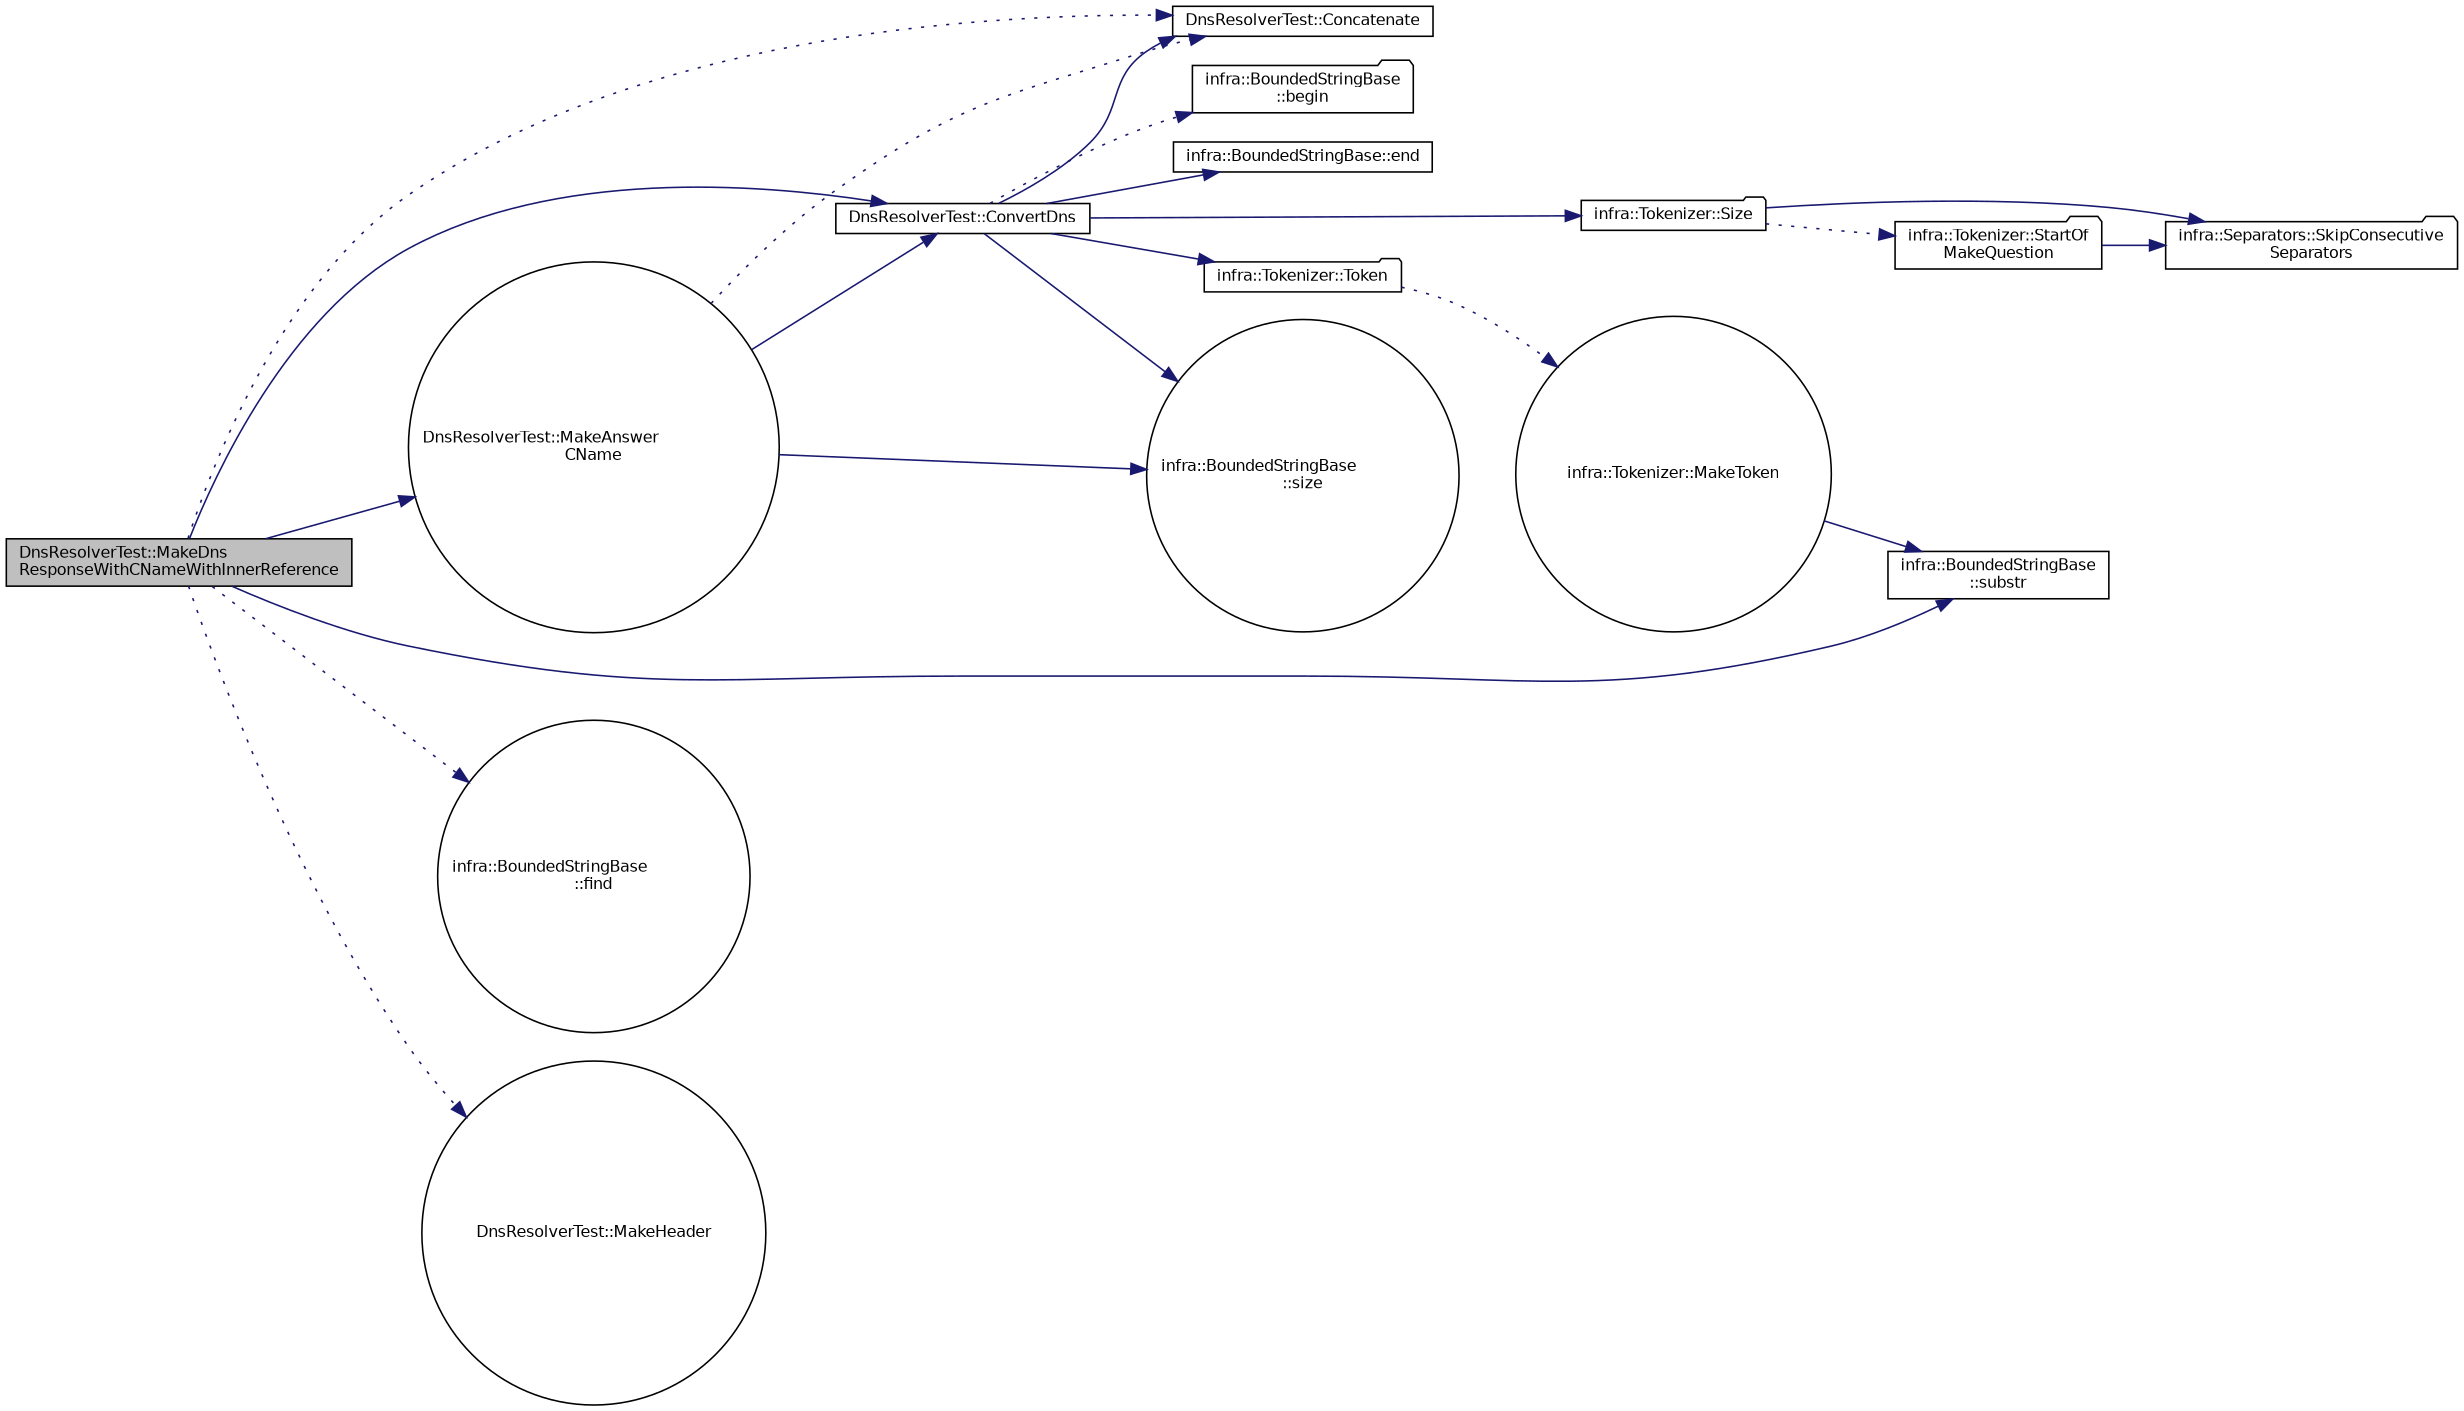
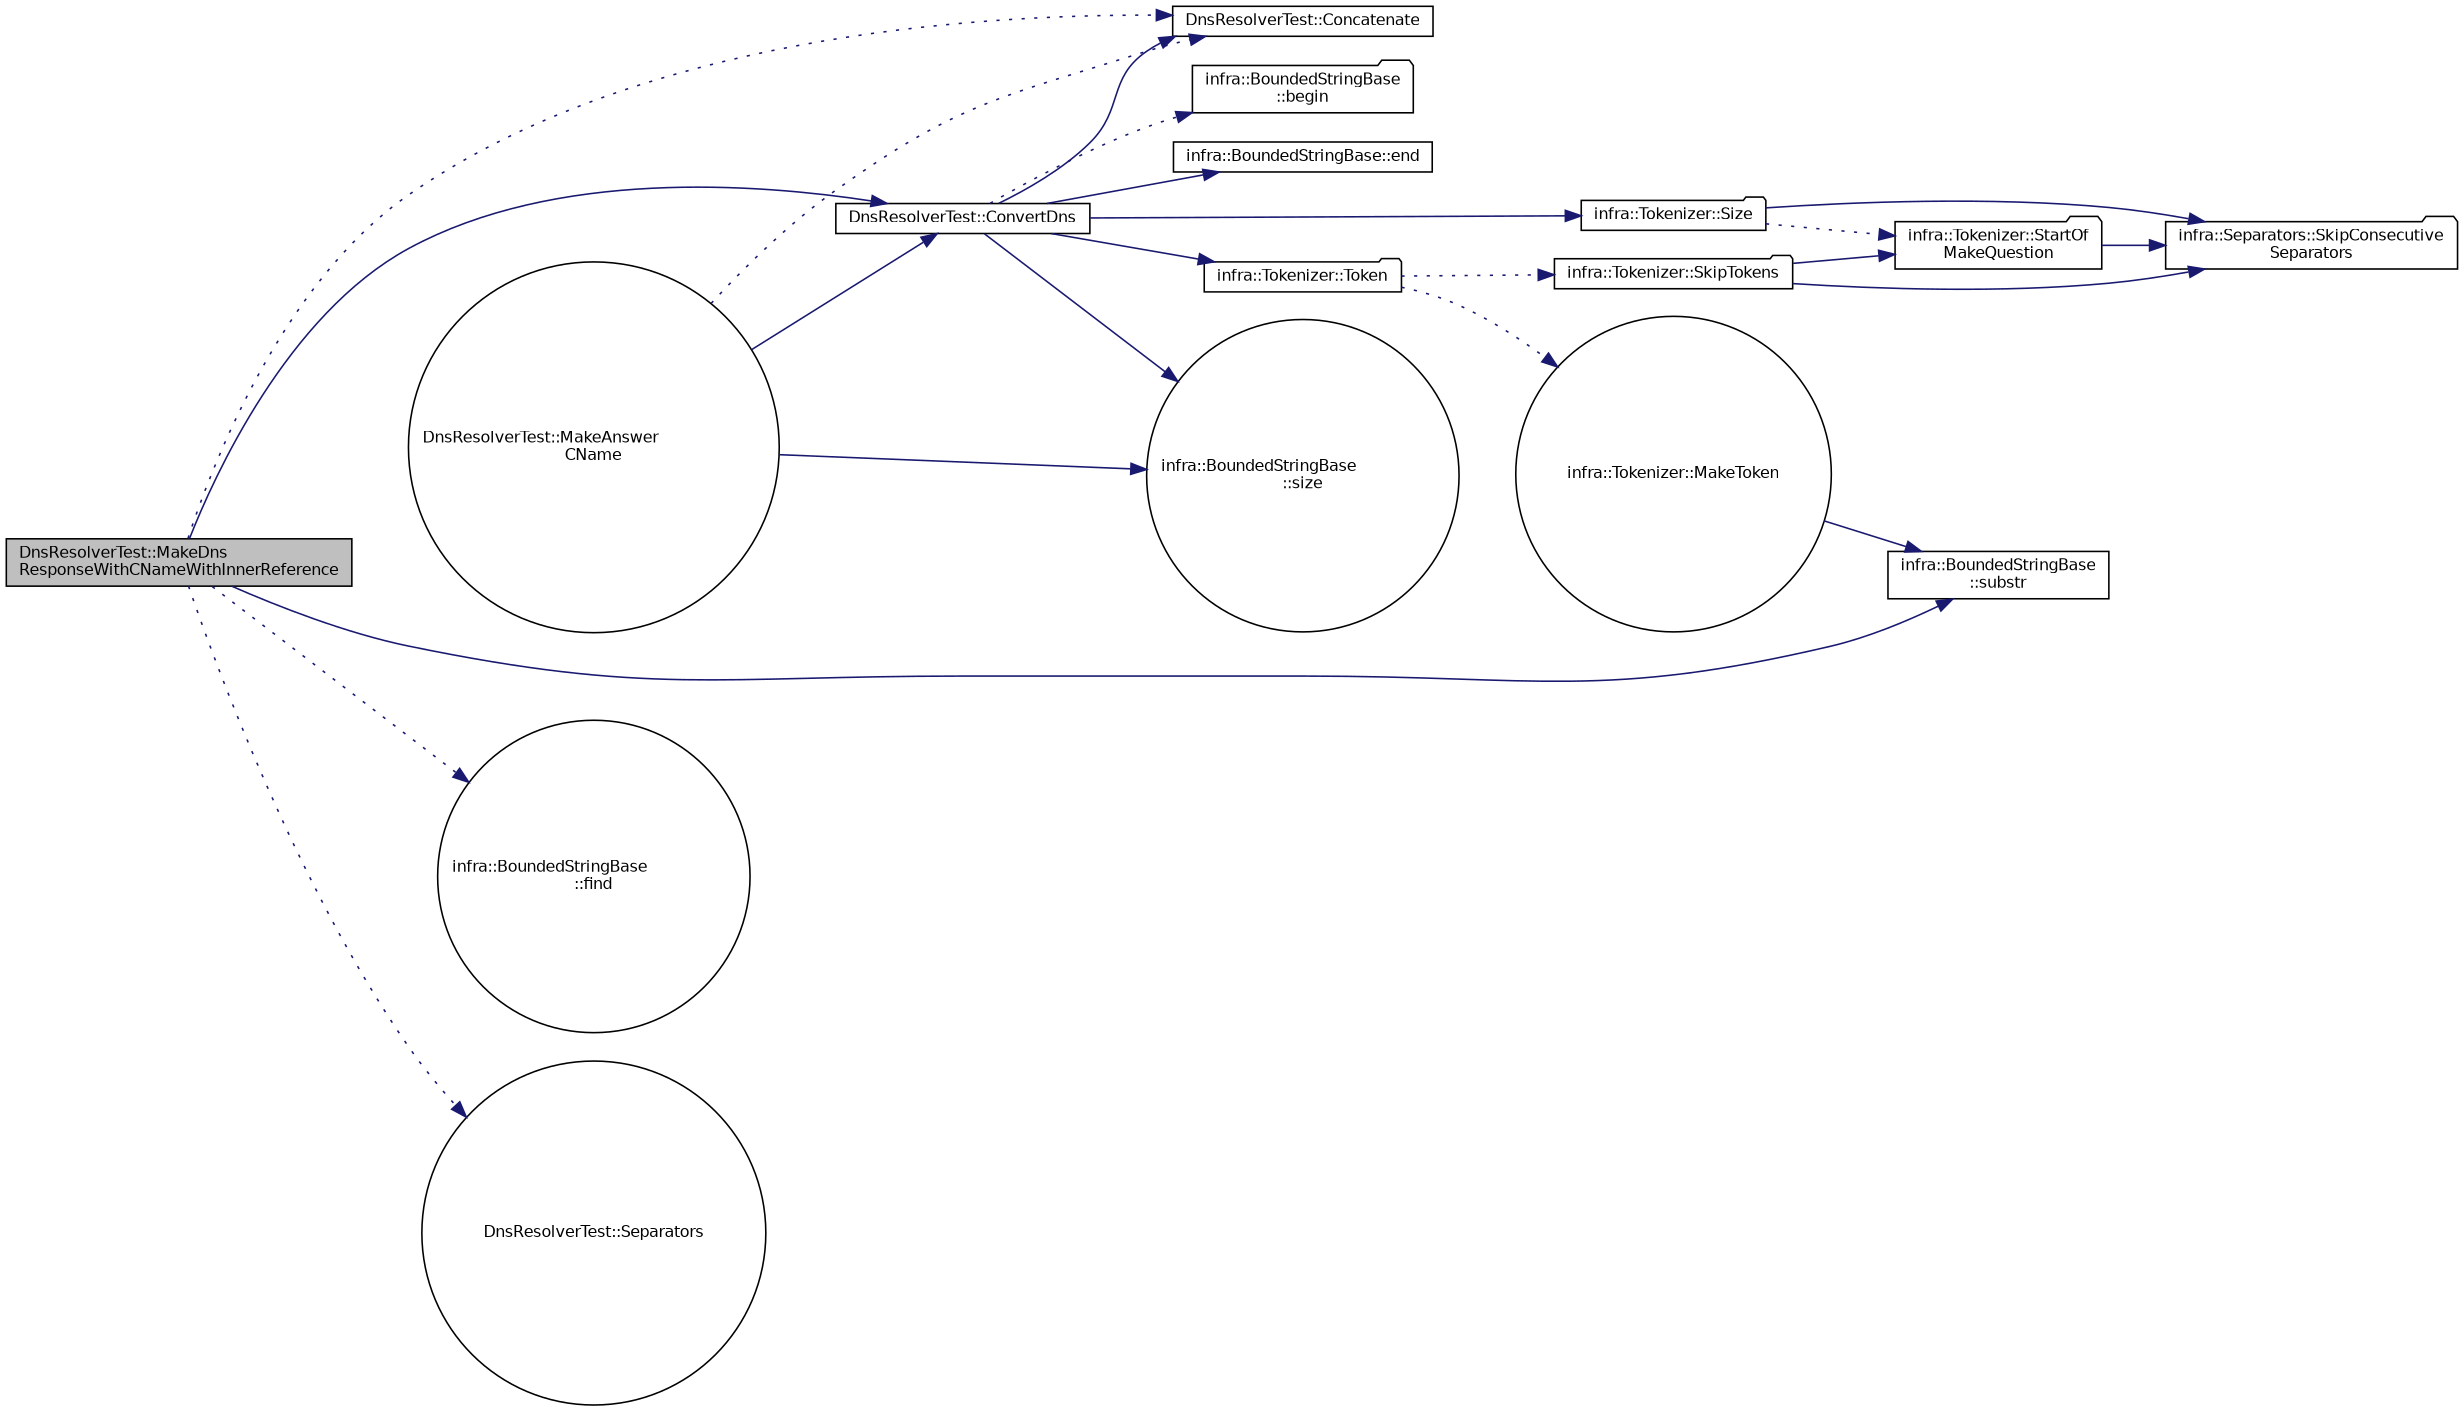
node "infra::Tokenizer::SkipTokens": added
edge "DnsResolverTest::MakeDns ResponseWithCNameWithInnerReference" -> "DnsResolverTest::MakeAnswer CName": removed
node "DnsResolverTest::MakeHeader": label "DnsResolverTest::MakeHeader" -> "DnsResolverTest::Separators"
